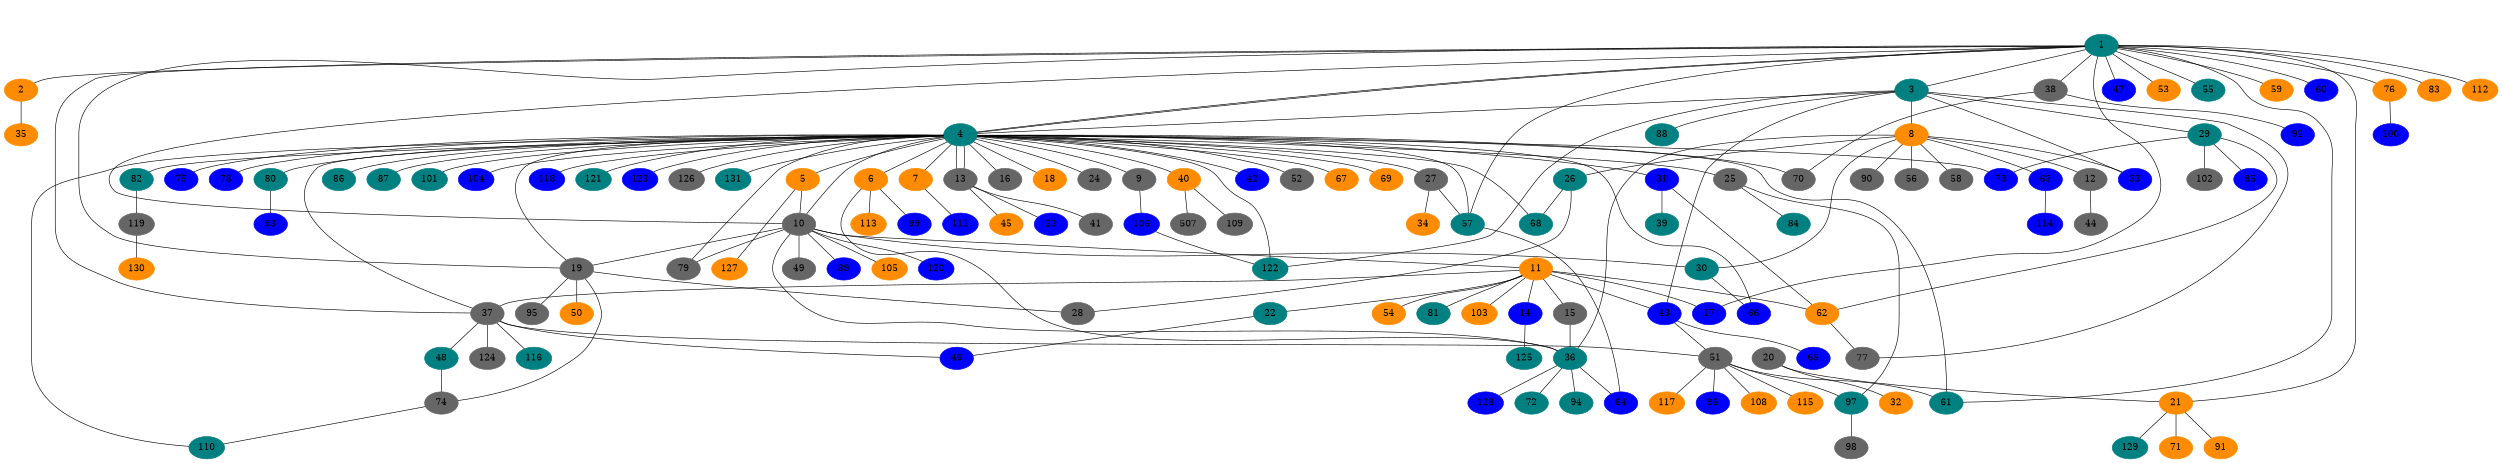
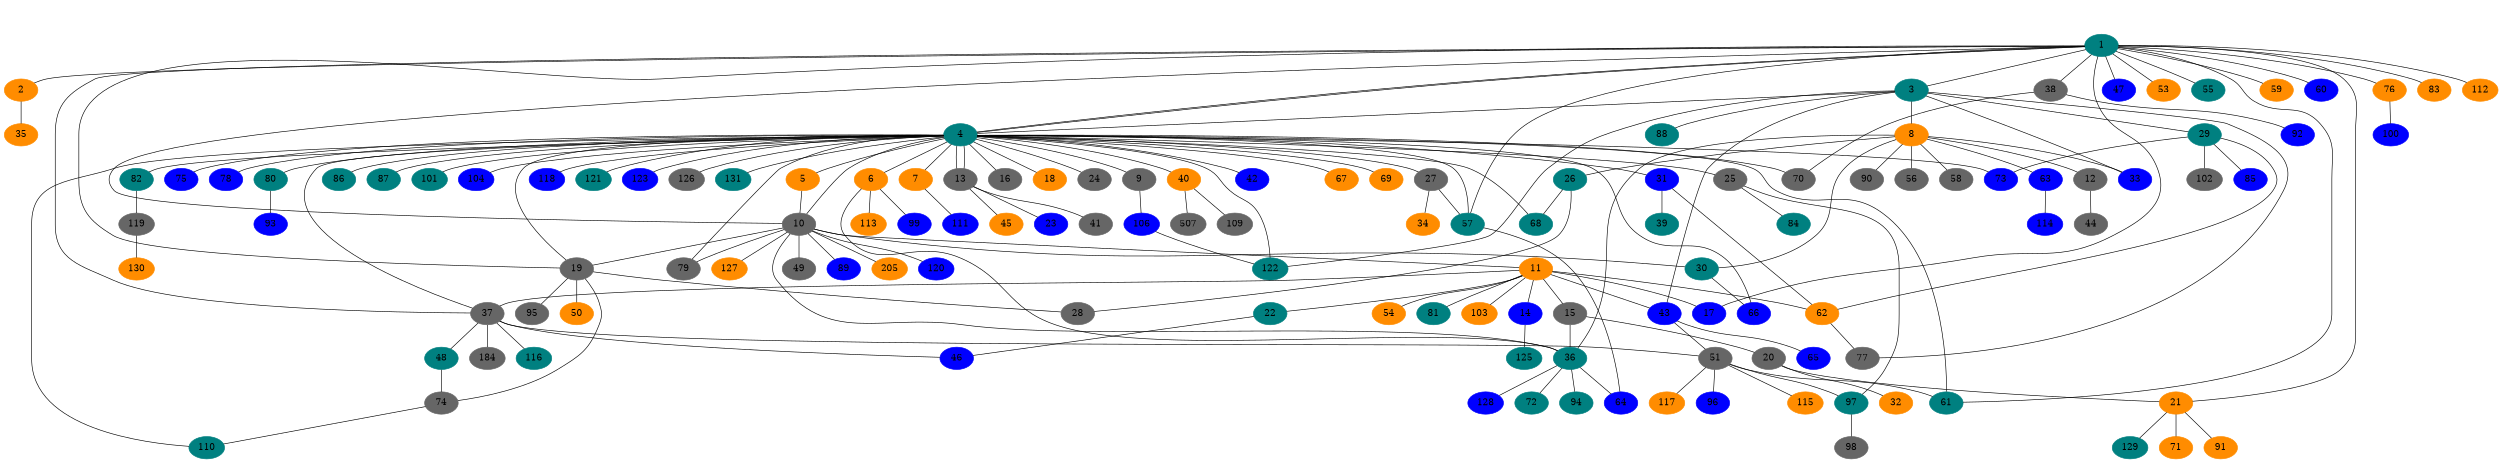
node "52": removed
edge "5" -- "127": now "10" -- "127"
node "105": label "105" -> "205"
edge "15" -- "20": added
node "124": label "124" -> "184"
node "108": removed
